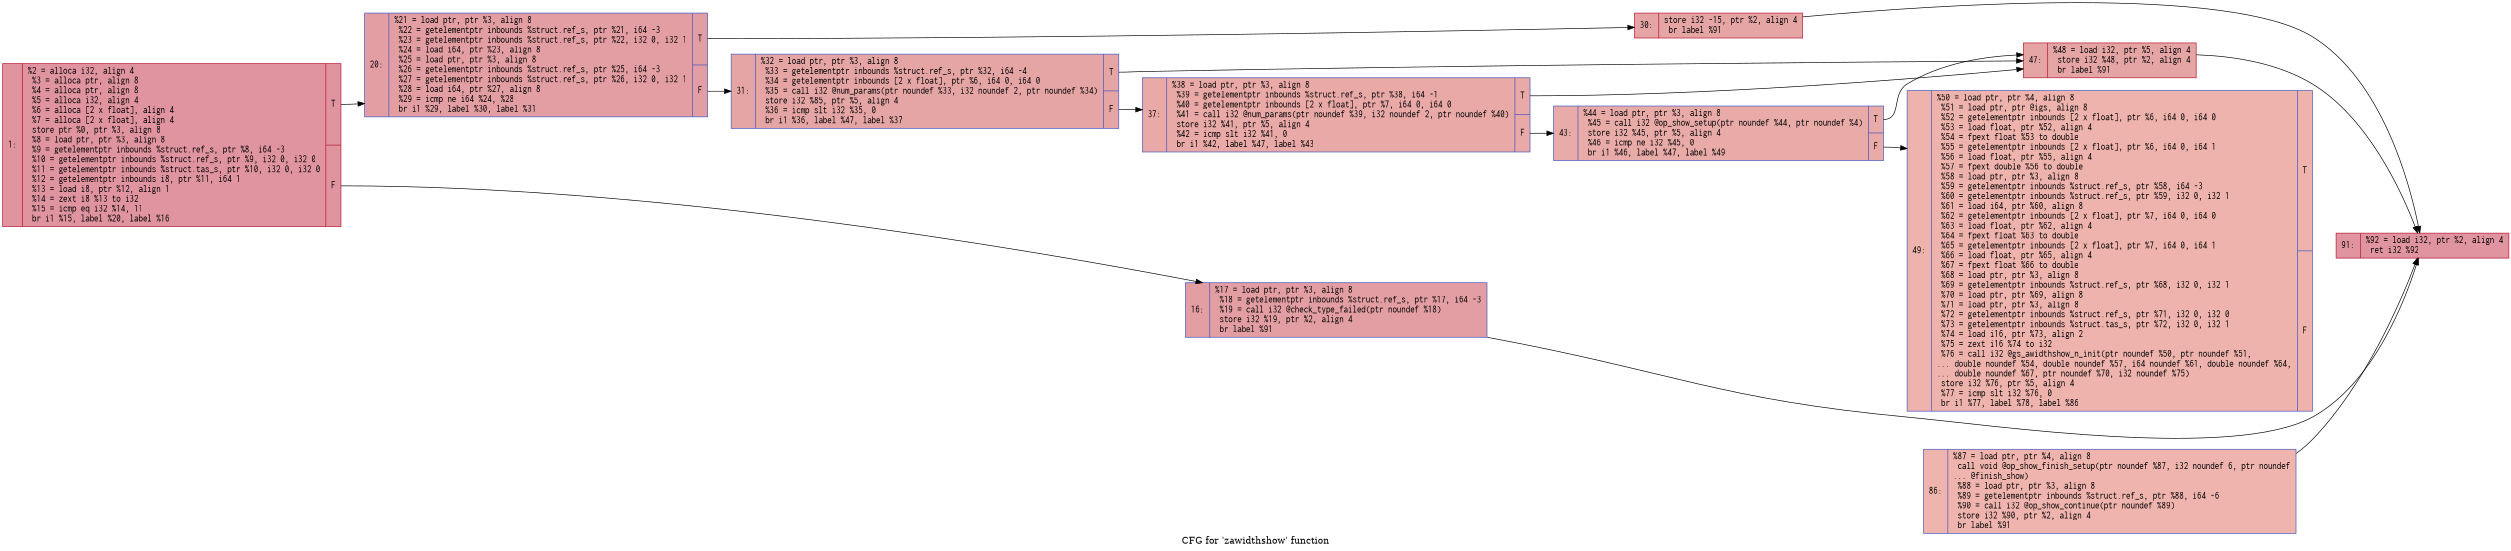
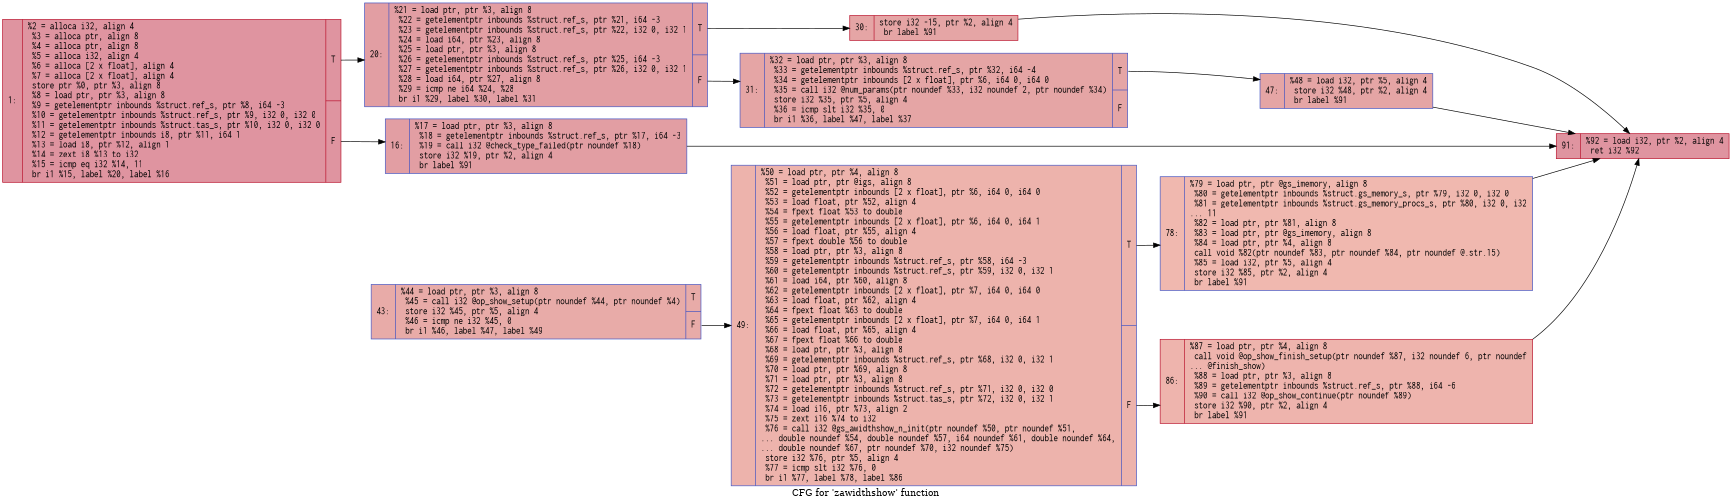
node "47:": color #b70d28ff -> #3d50c3ff
edge "43:" -> "47:": removed
node "31:": text "store i32 %85, ptr %5, align 4" -> "store i32 %35, ptr %5, align 4"
node "37:": removed
node "78:": added
edge "49:" -> "86:": added
node "86:": color #3d50c3ff -> #b70d28ff
